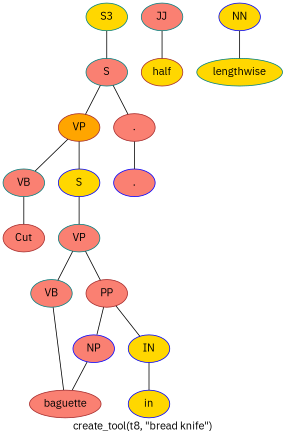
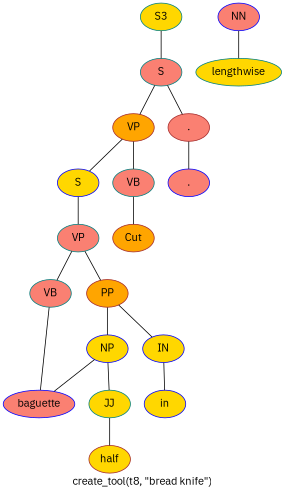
node "JJ": fillcolor salmon -> gold
node "NN": fillcolor gold -> salmon
node "Cut": fillcolor salmon -> orange
node "PP": fillcolor salmon -> orange
node "NP": fillcolor salmon -> gold
edge "NP" -- "JJ": added
node "baguette": color brown -> blue
